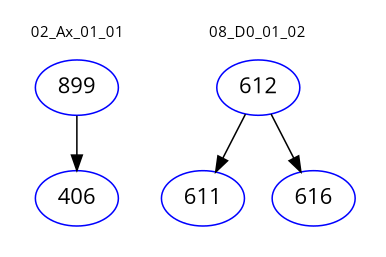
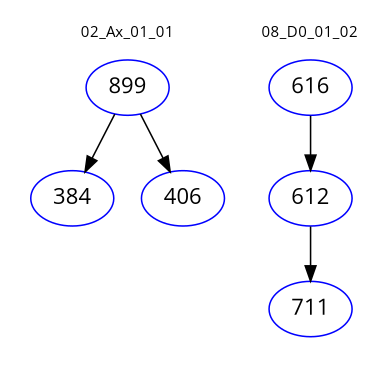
edge "612" -> "616": reversed
node "384": added
node "611": label "611" -> "711"
